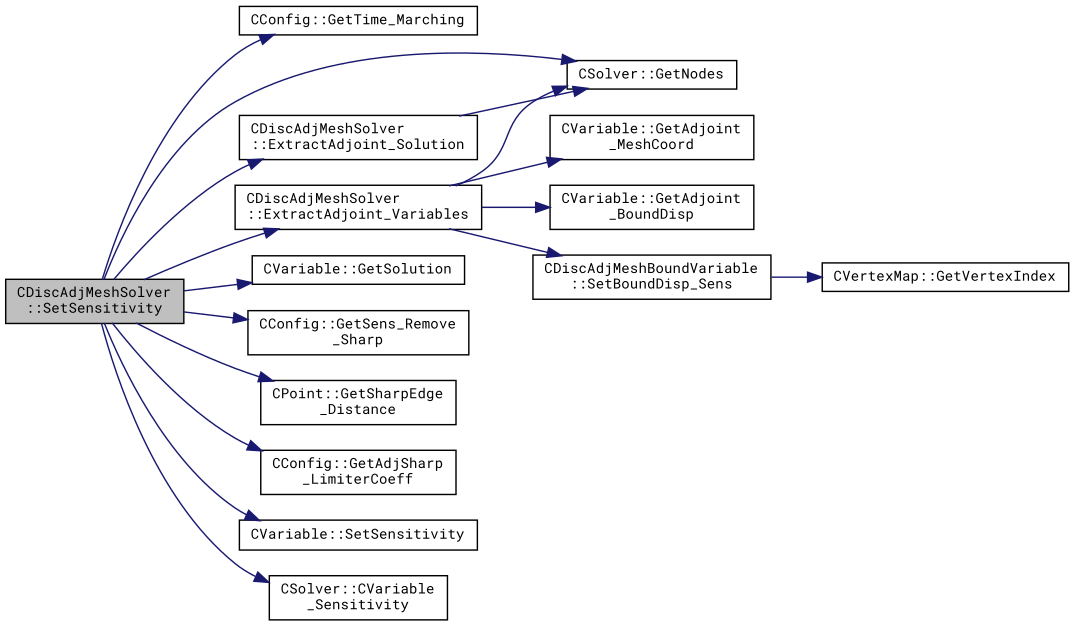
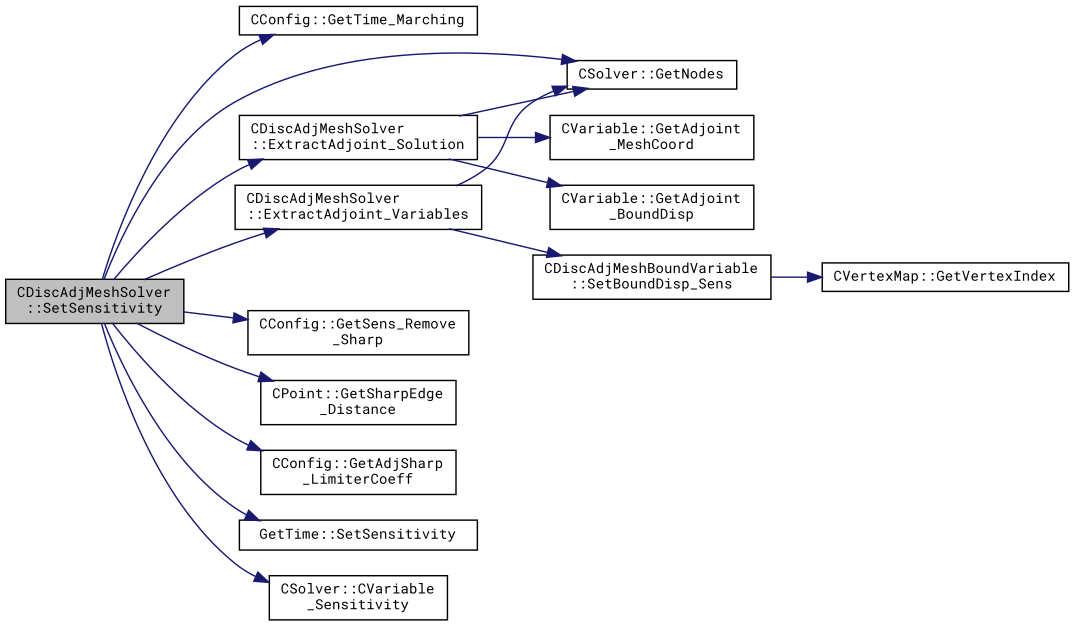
edge "CDiscAdjMeshSolver ::ExtractAdjoint_Variables" -> "CVariable::GetAdjoint _MeshCoord": now "CDiscAdjMeshSolver ::ExtractAdjoint_Solution" -> "CVariable::GetAdjoint _MeshCoord"
edge "CDiscAdjMeshSolver ::ExtractAdjoint_Variables" -> "CVariable::GetAdjoint _BoundDisp": now "CDiscAdjMeshSolver ::ExtractAdjoint_Solution" -> "CVariable::GetAdjoint _BoundDisp"
node "CVariable::GetSolution": removed
node "CVariable::SetSensitivity": label "CVariable::SetSensitivity" -> "GetTime::SetSensitivity"
